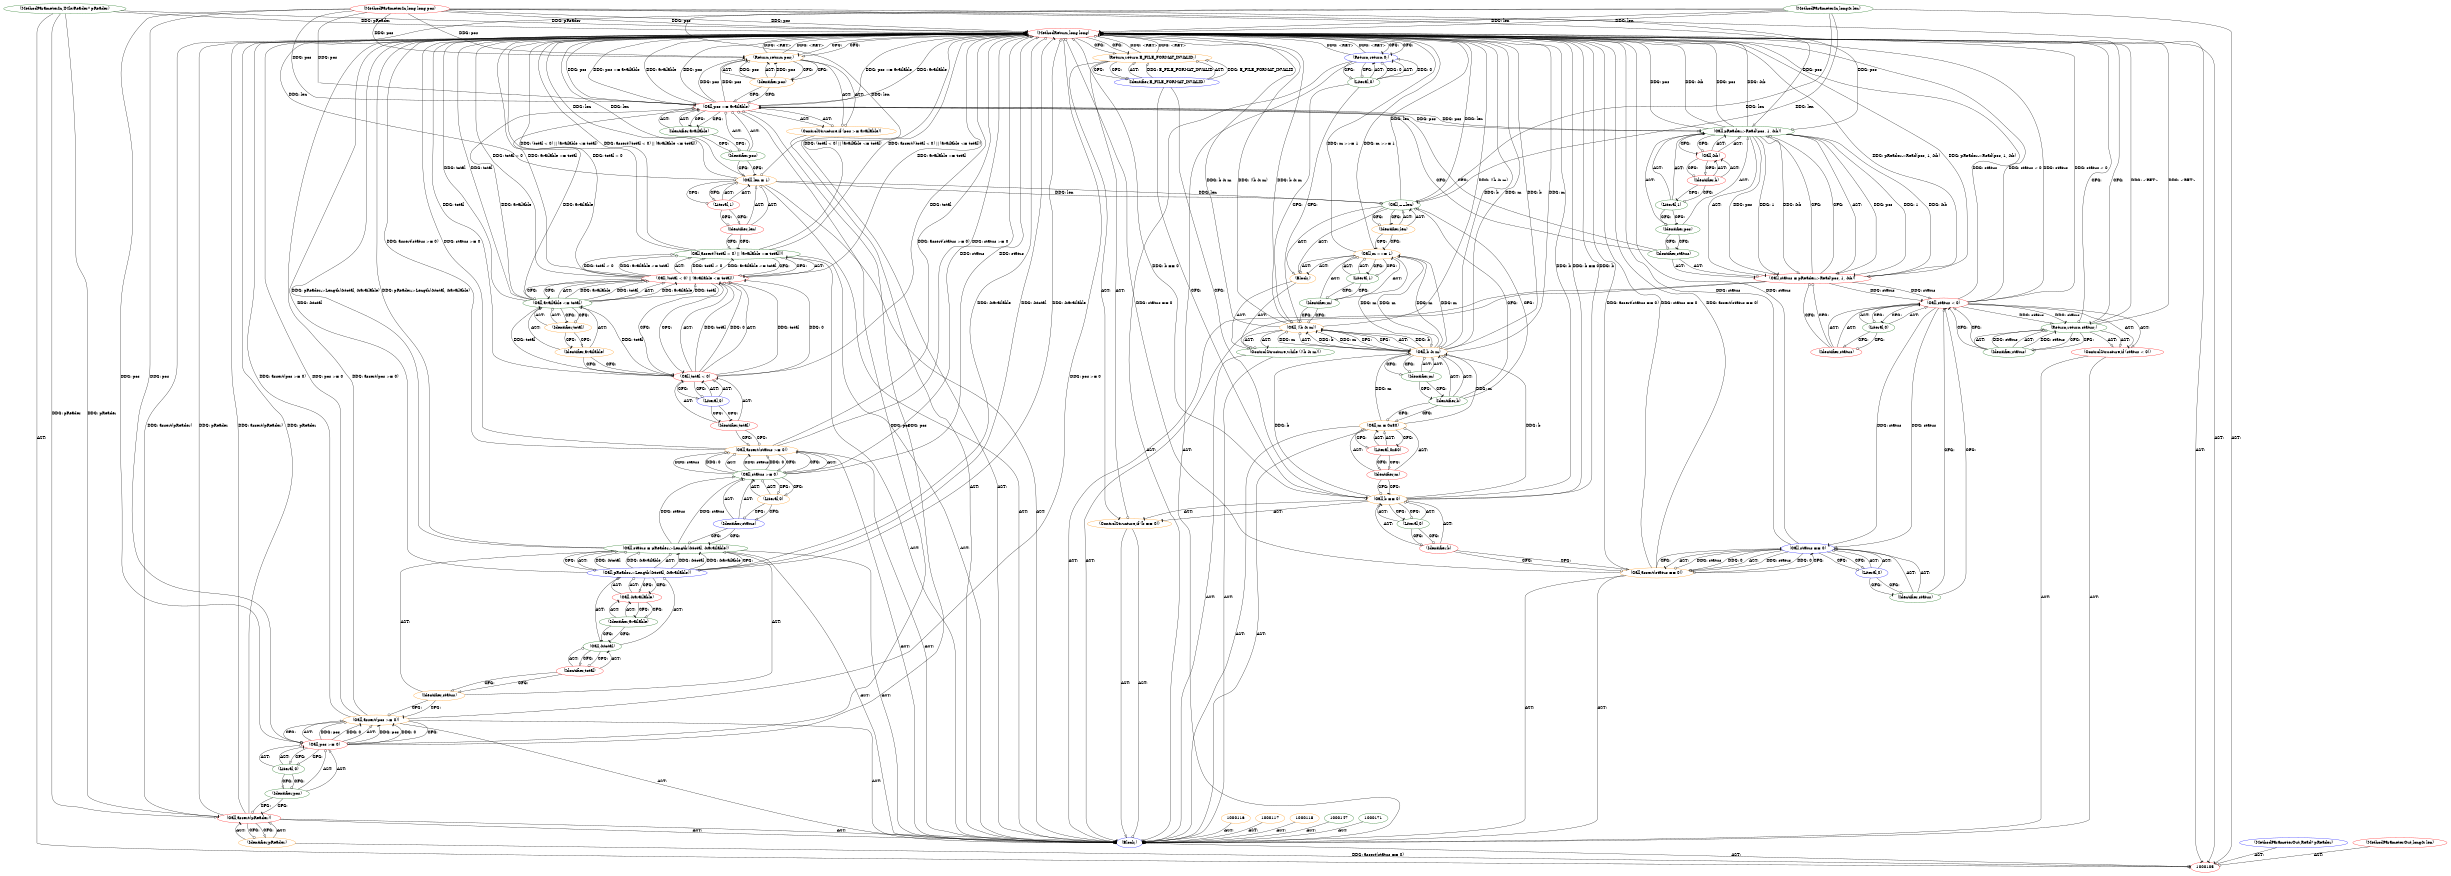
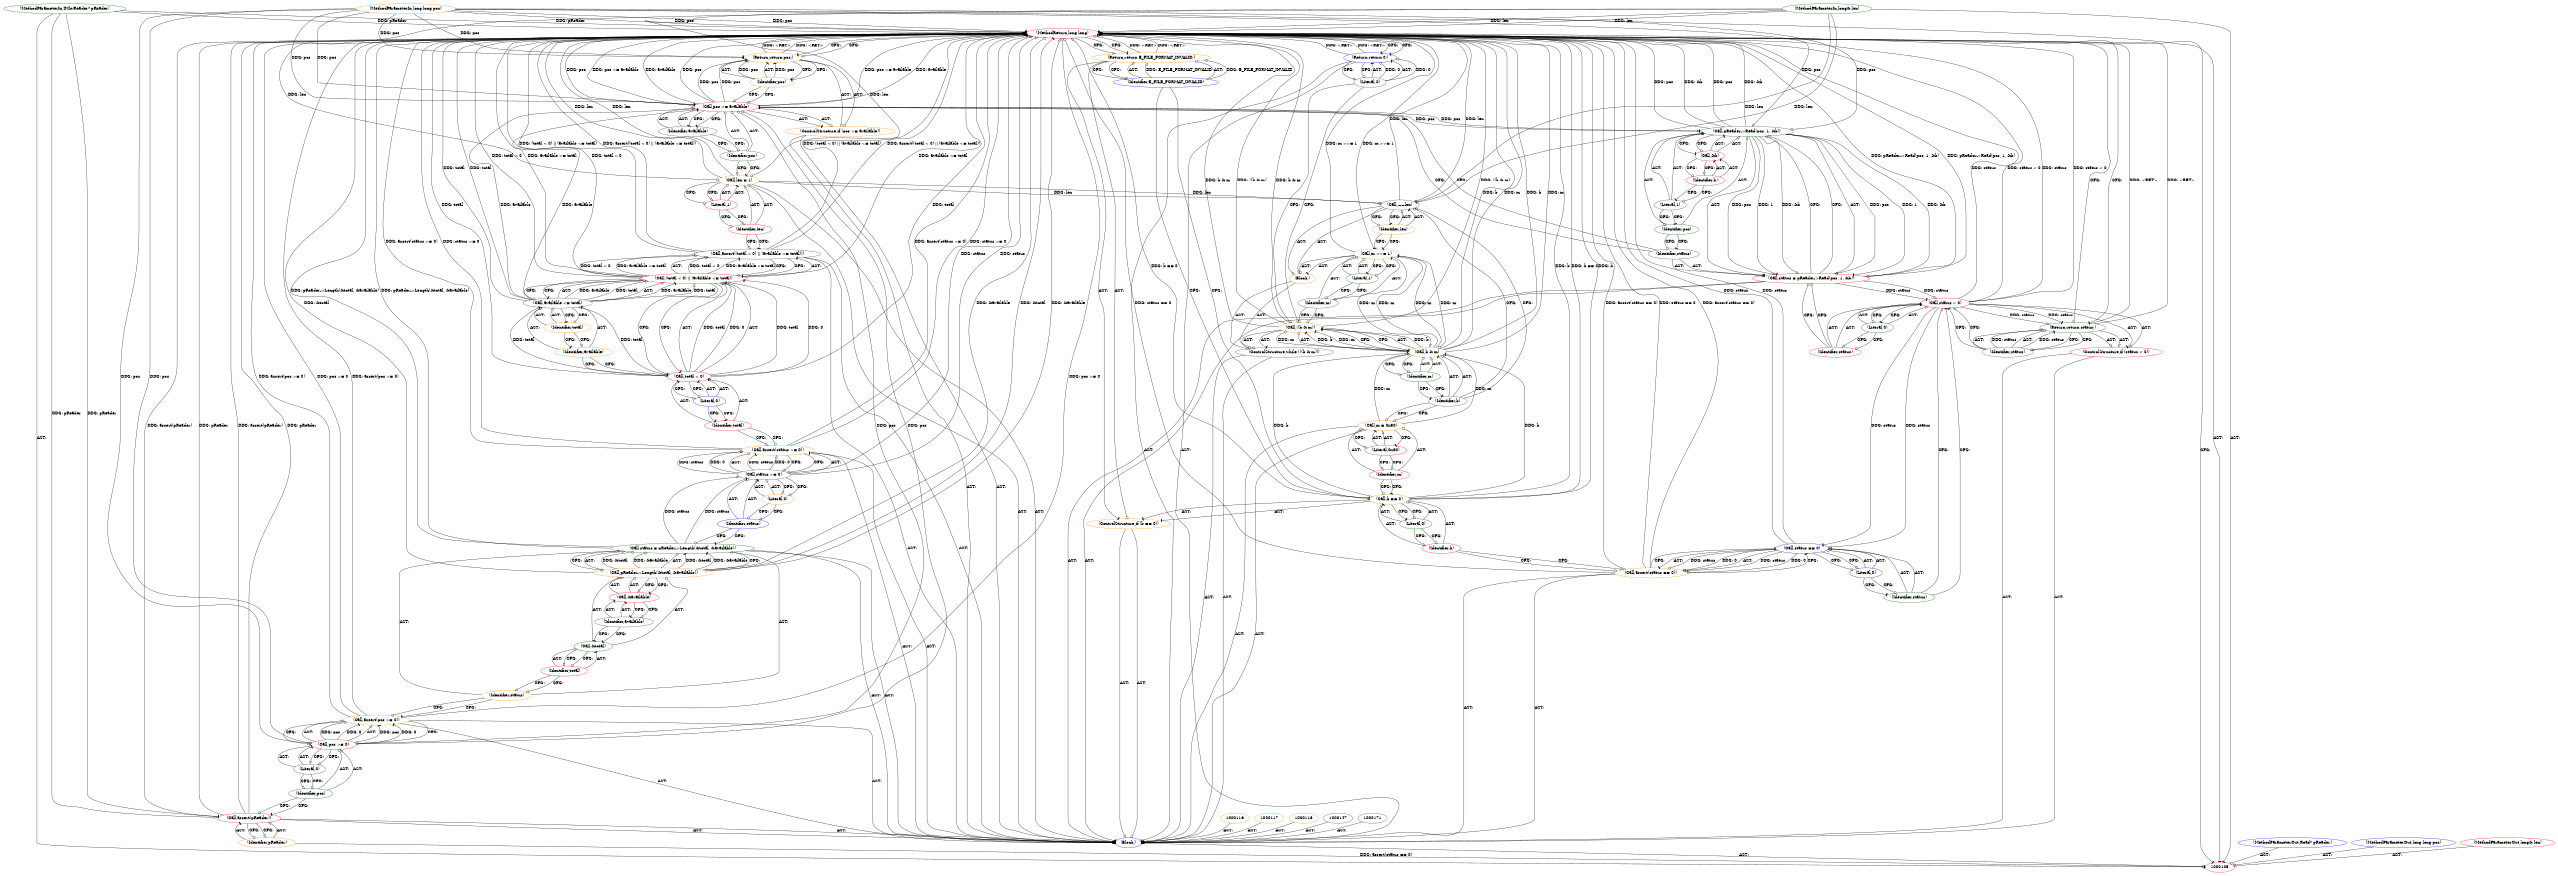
node "(MethodParameterIn,long long pos)": color red -> darkorange
edge "(MethodReturn,long long)" -> "1000105": label "AST: " -> "CFG: "
node "(Call,pReader->Length(&total, &available))": color blue -> darkorange
node "(MethodParameterOut,long long pos)": added
